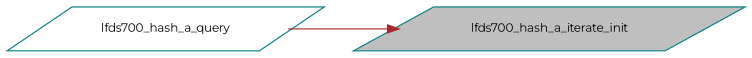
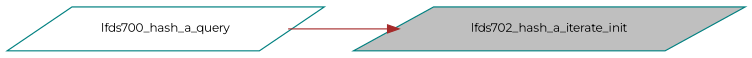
node "lfds700_hash_a_iterate_init": label "lfds700_hash_a_iterate_init" -> "lfds702_hash_a_iterate_init"
